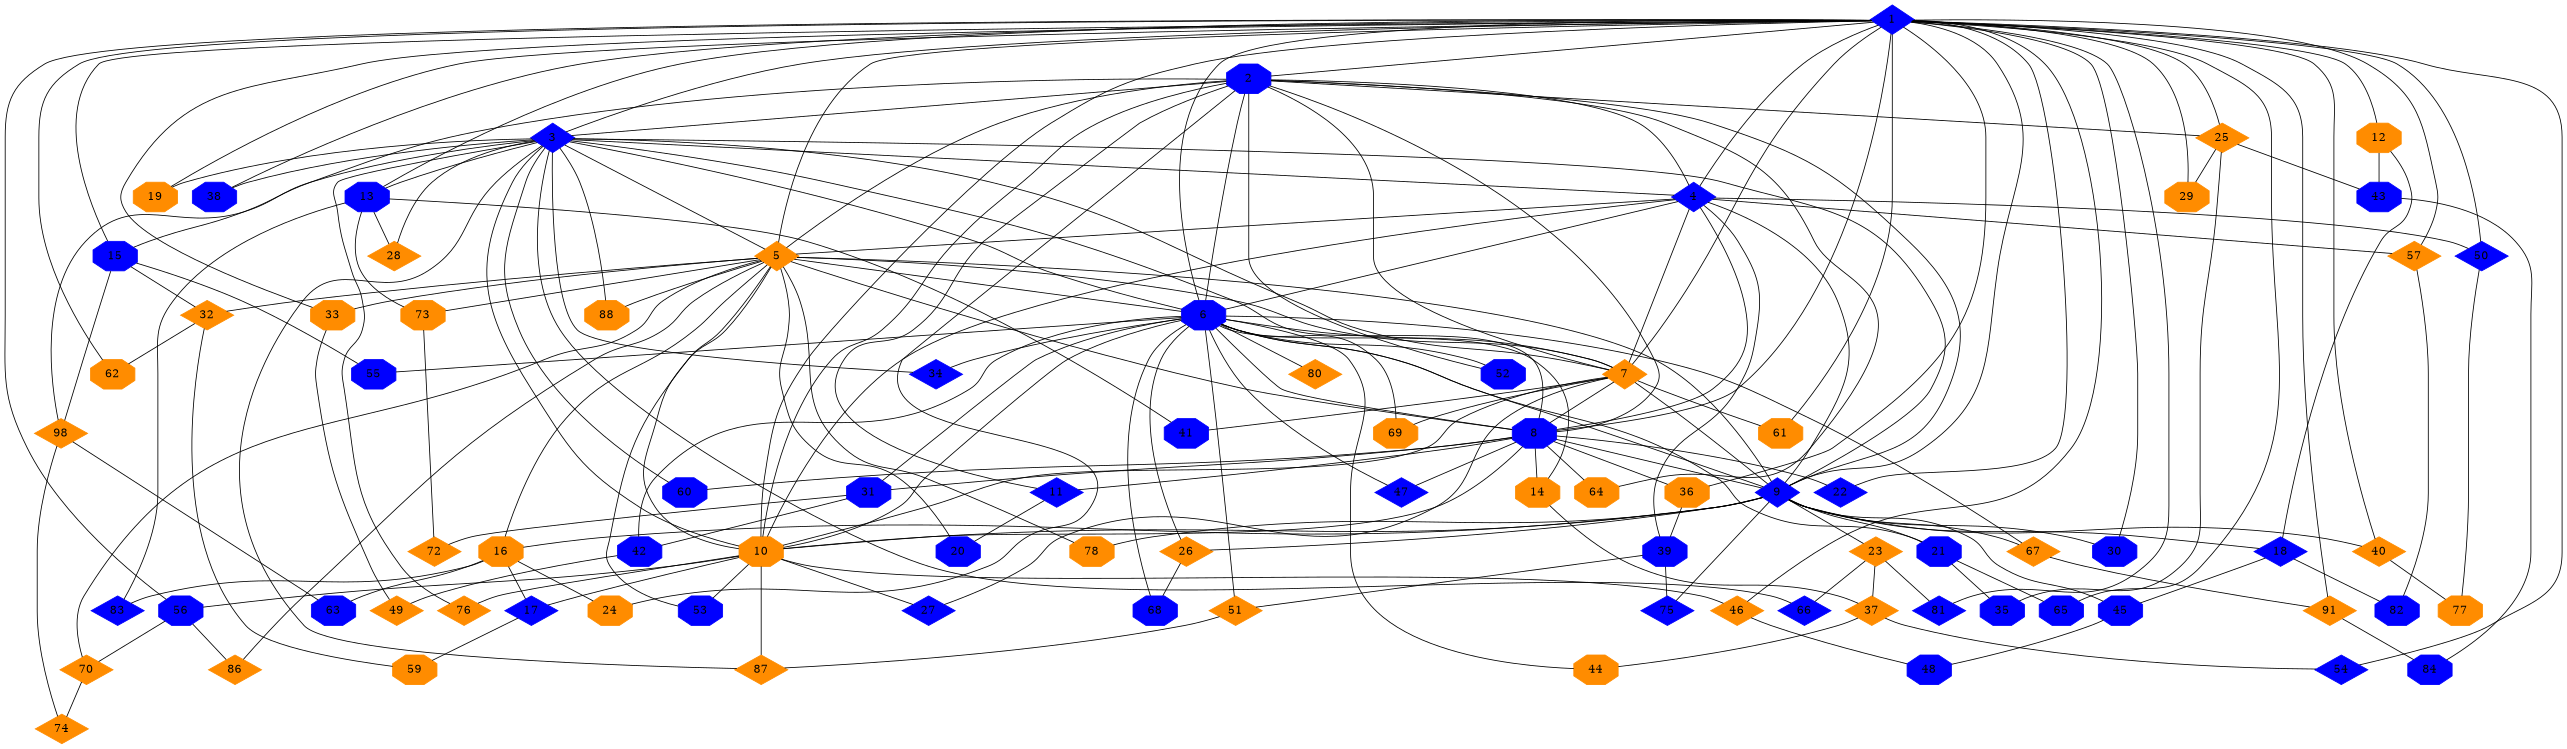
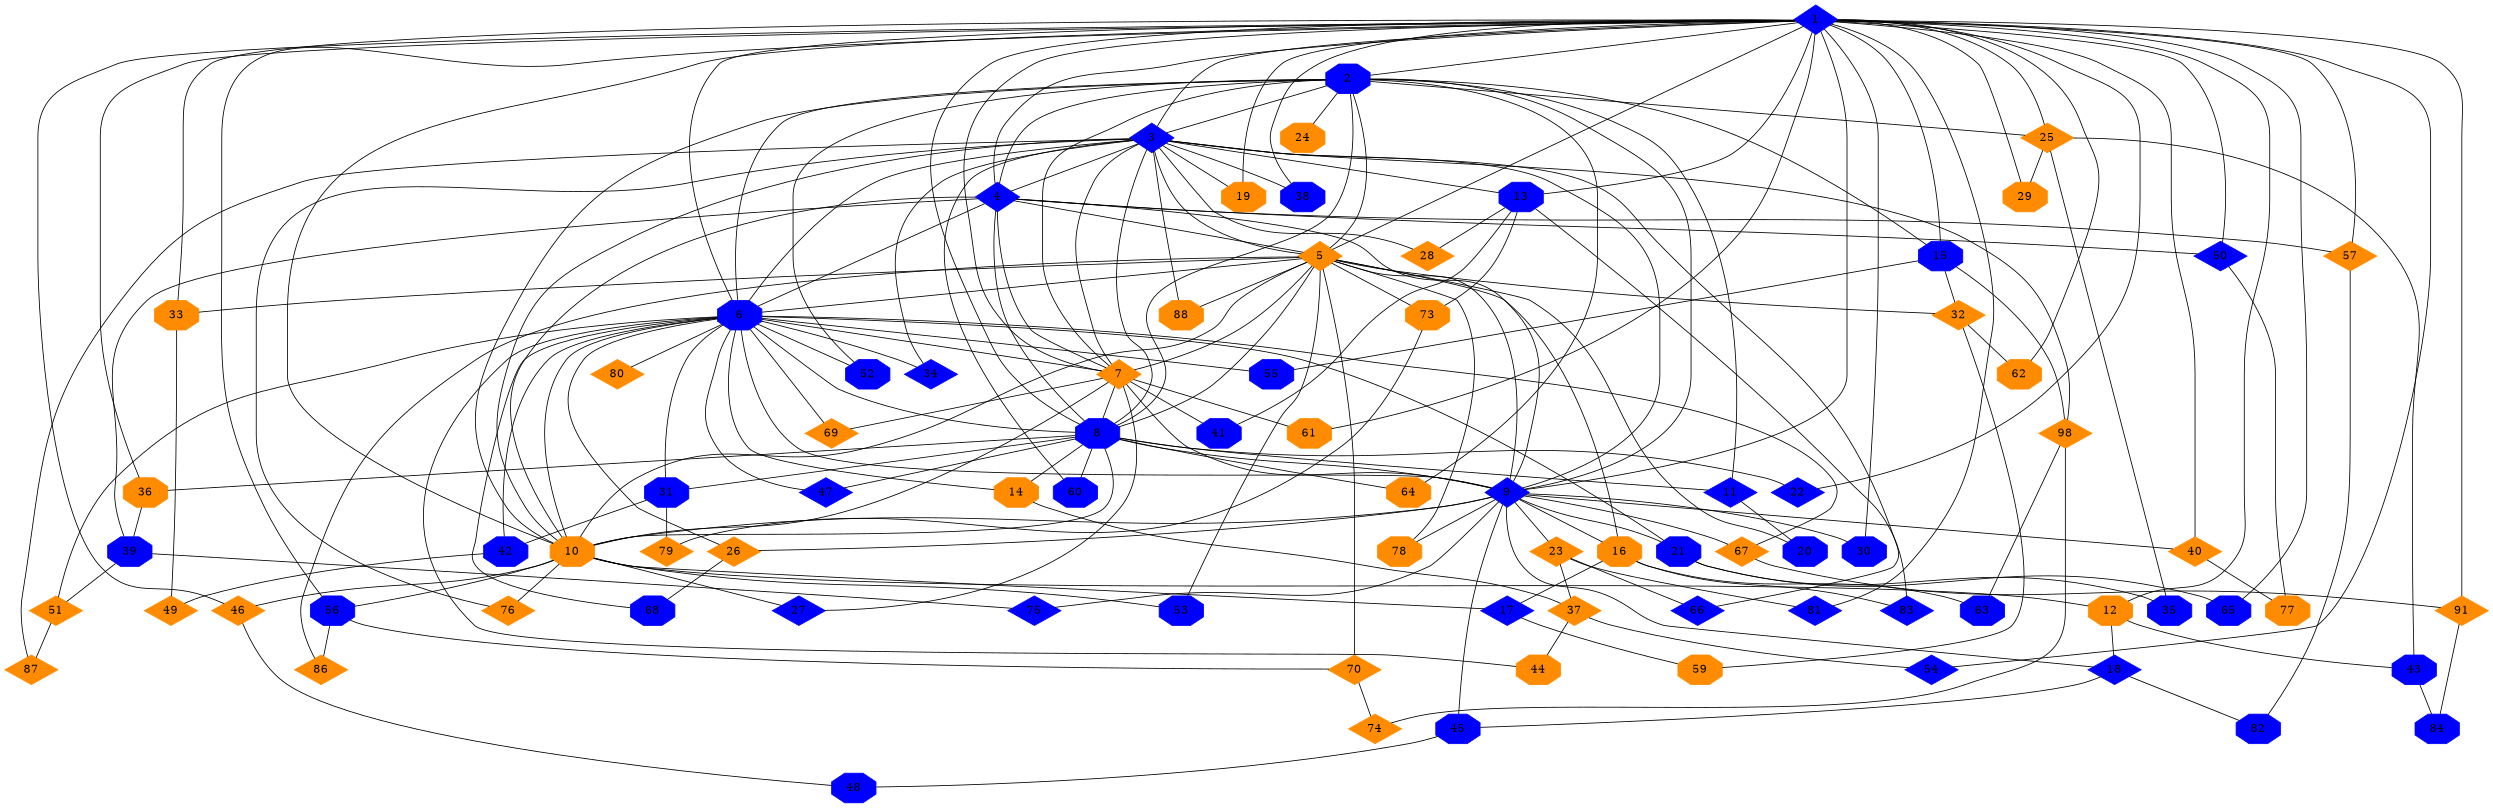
node "69": shape octagon -> diamond
node "72": label "72" -> "79"
edge "16" -- "24": removed
edge "10" -- "87": now "10" -- "12"
